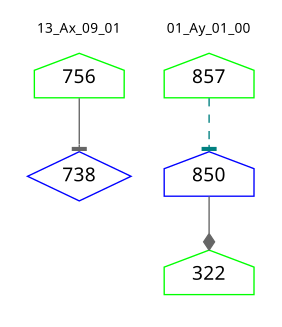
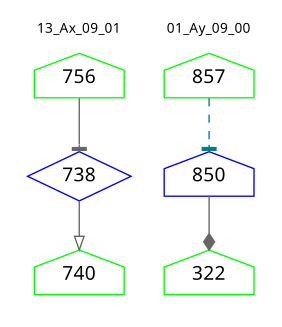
cluster "01_Ay_01_00": label "01_Ay_01_00" -> "01_Ay_09_00"
node "740": added
